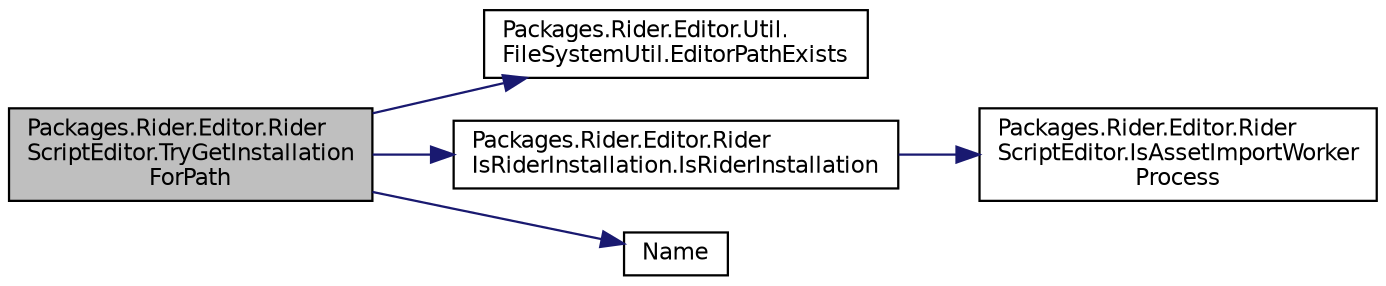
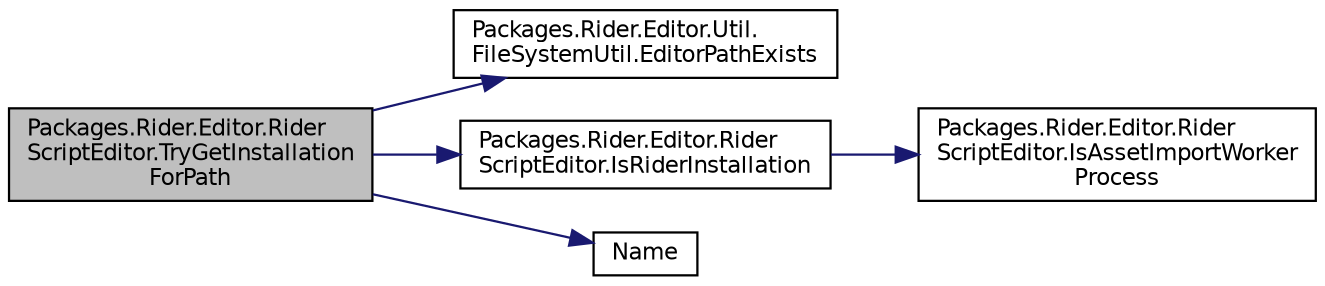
node "Packages.Rider.Editor.Rider IsRiderInstallation.IsRiderInstallation": label "Packages.Rider.Editor.Rider IsRiderInstallation.IsRiderInstallation" -> "Packages.Rider.Editor.Rider ScriptEditor.IsRiderInstallation"
